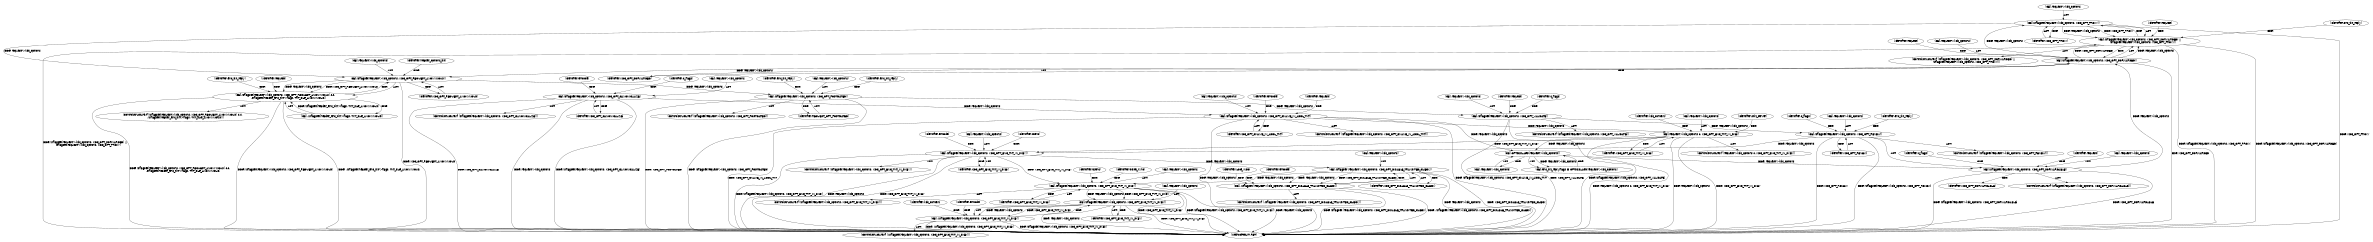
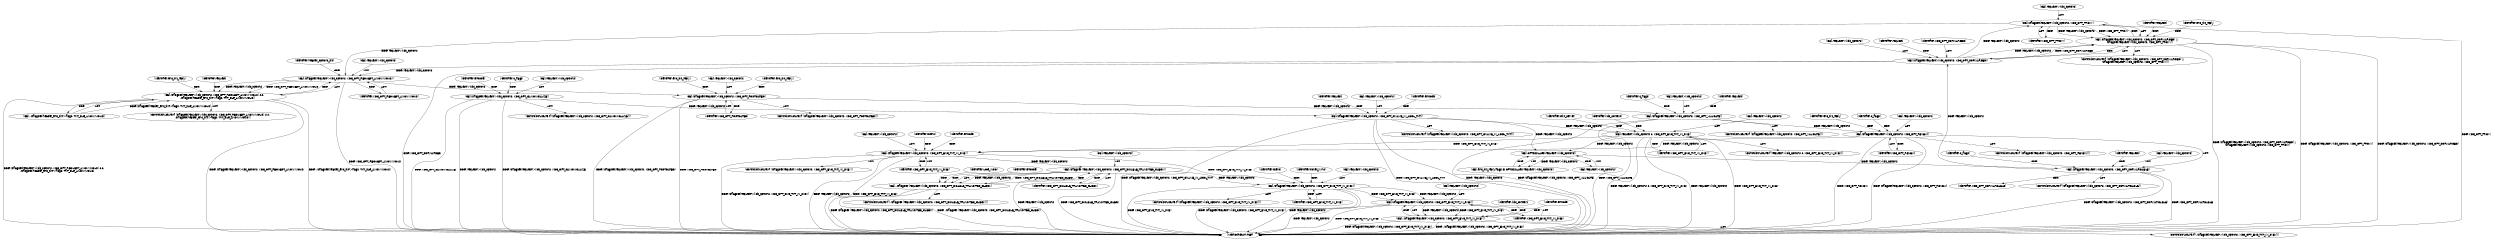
edge "(Call,isflagset(request->kdc_options, KDC_OPT_FORWARDED))" -> "(Identifier,KDC_OPT_FORWARDED)": removed, label "CFG:"
node "(Identifier,KDC_OPT_CANONICALIZE)": removed
node "(Identifier,REQUEST_OPT_POSTDATED)": label "(Identifier,REQUEST_OPT_POSTDATED)" -> "(Identifier,KDC_OPT_POSTDATED)"
node "(Identifier,KDC_OPT_CNAME_IN_ADDL_TKT)": removed
